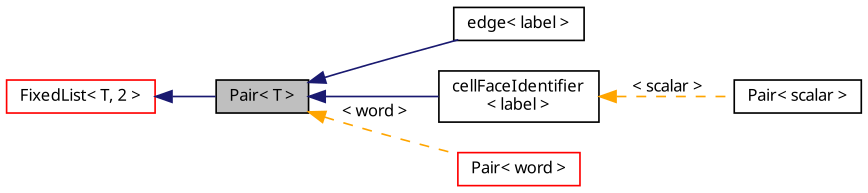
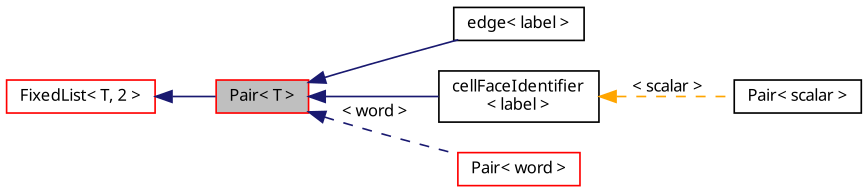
node "Pair< T >": color black -> red
edge "Pair< word >" -> "Pair< T >": color orange -> midnightblue
